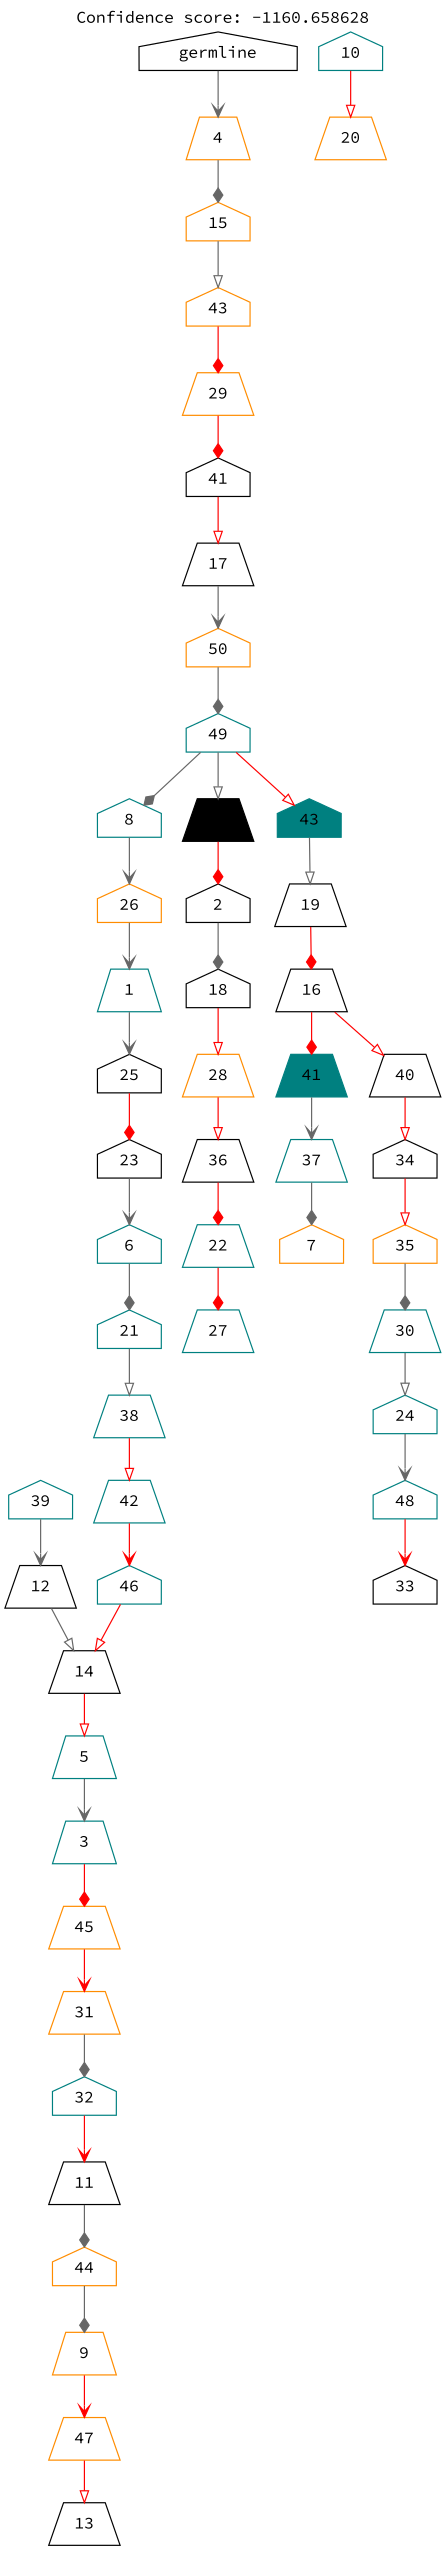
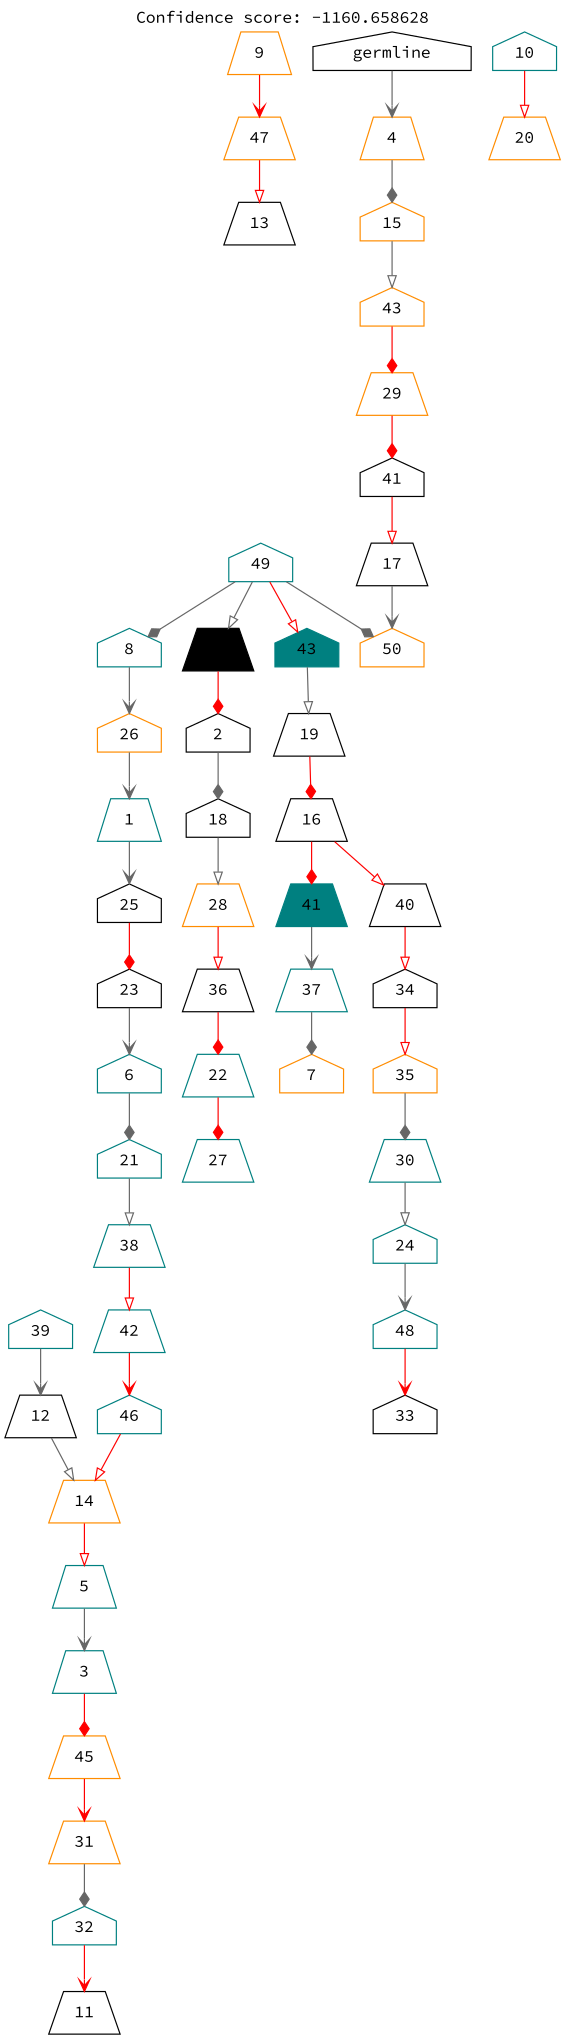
edge "50" -> "49": reversed
edge "18" -> "28": color red -> gray40
node "14": color black -> darkorange
node "44": removed
